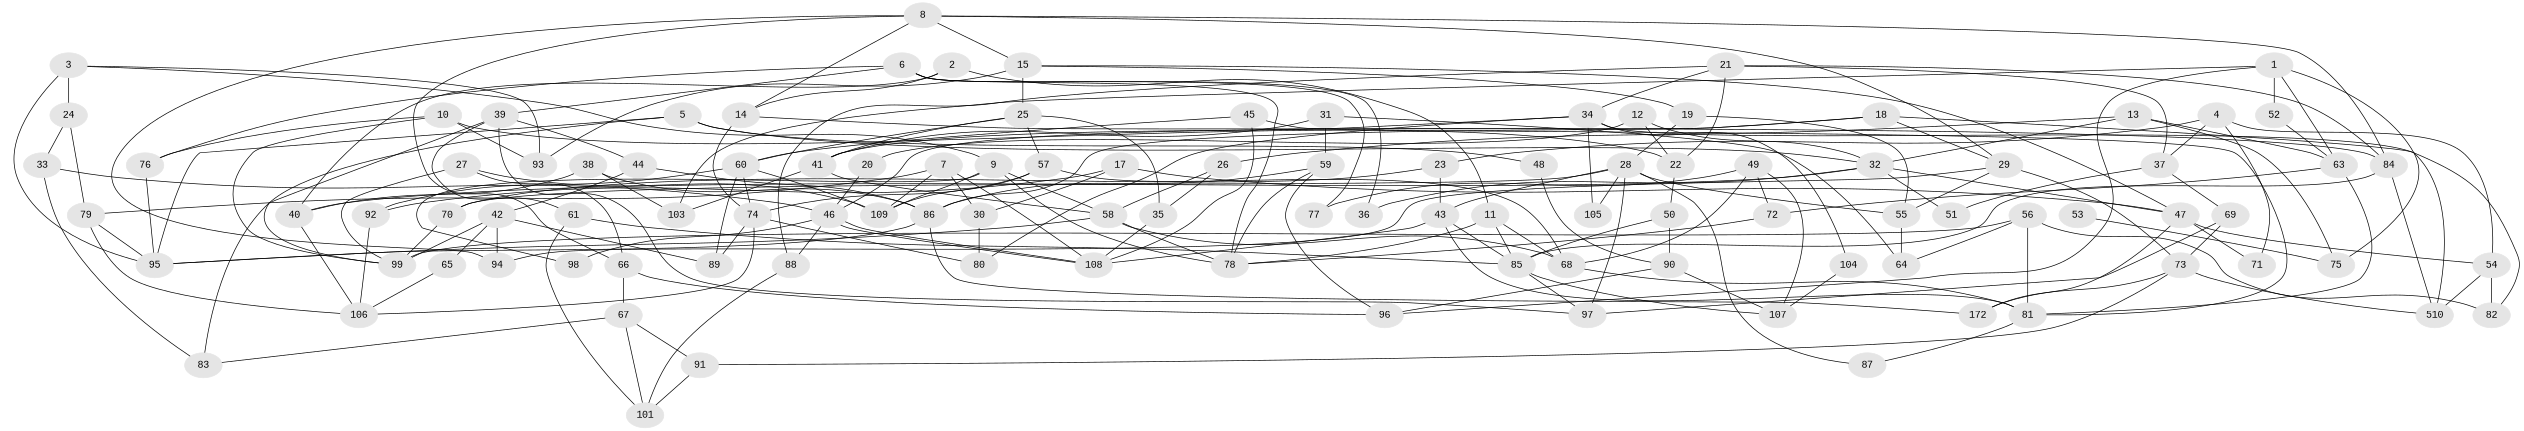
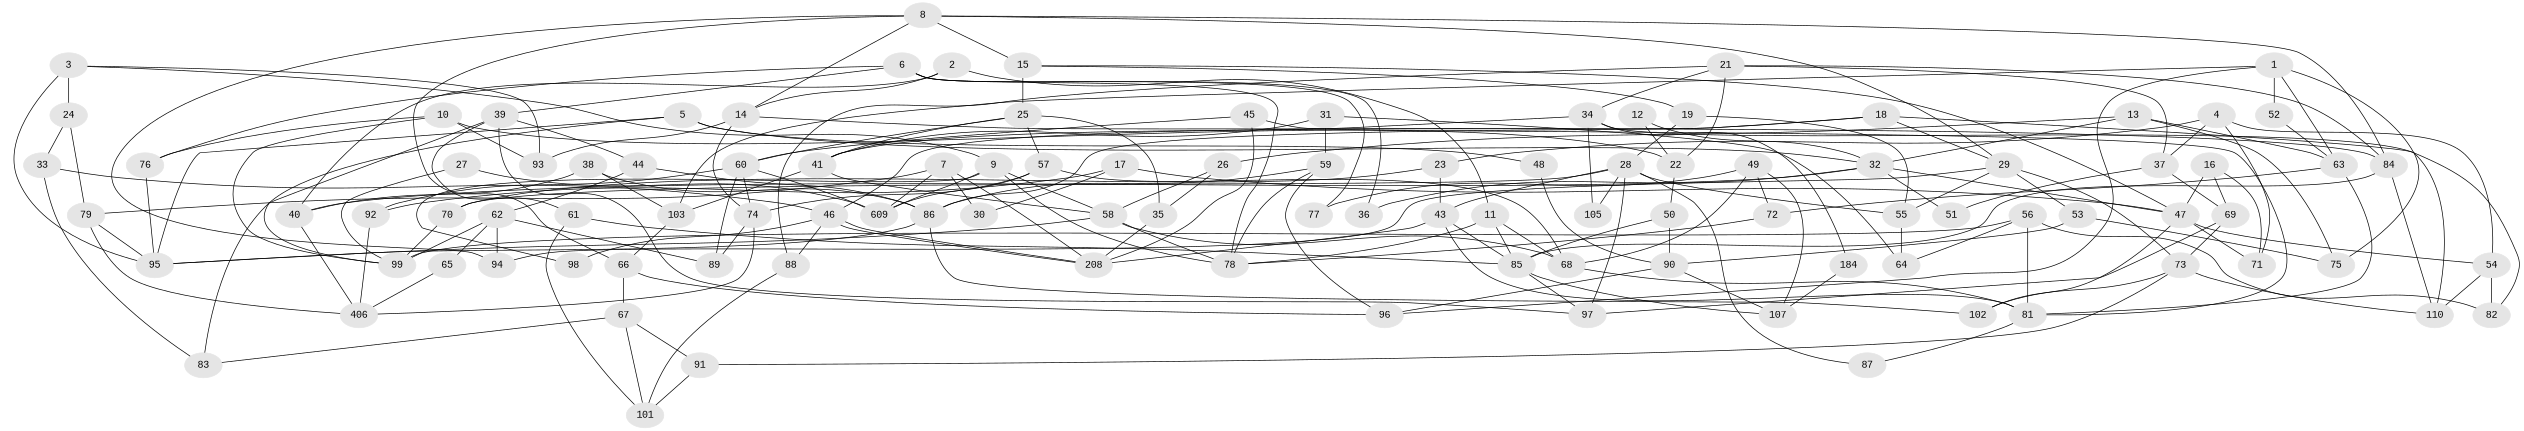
edge "15" -- "93": now "14" -- "93"
node "20": removed
node "16": added
edge "29" -- "53": added
edge "27" -- "66": now "103" -- "66"
node "42": label "42" -> "62"
node "109": label "109" -> "609"
edge "53" -- "90": added
node "80": removed
node "108": label "108" -> "208"
node "104": label "104" -> "184"
node "106": label "106" -> "406"
node "172": label "172" -> "102"
node "510": label "510" -> "110"
